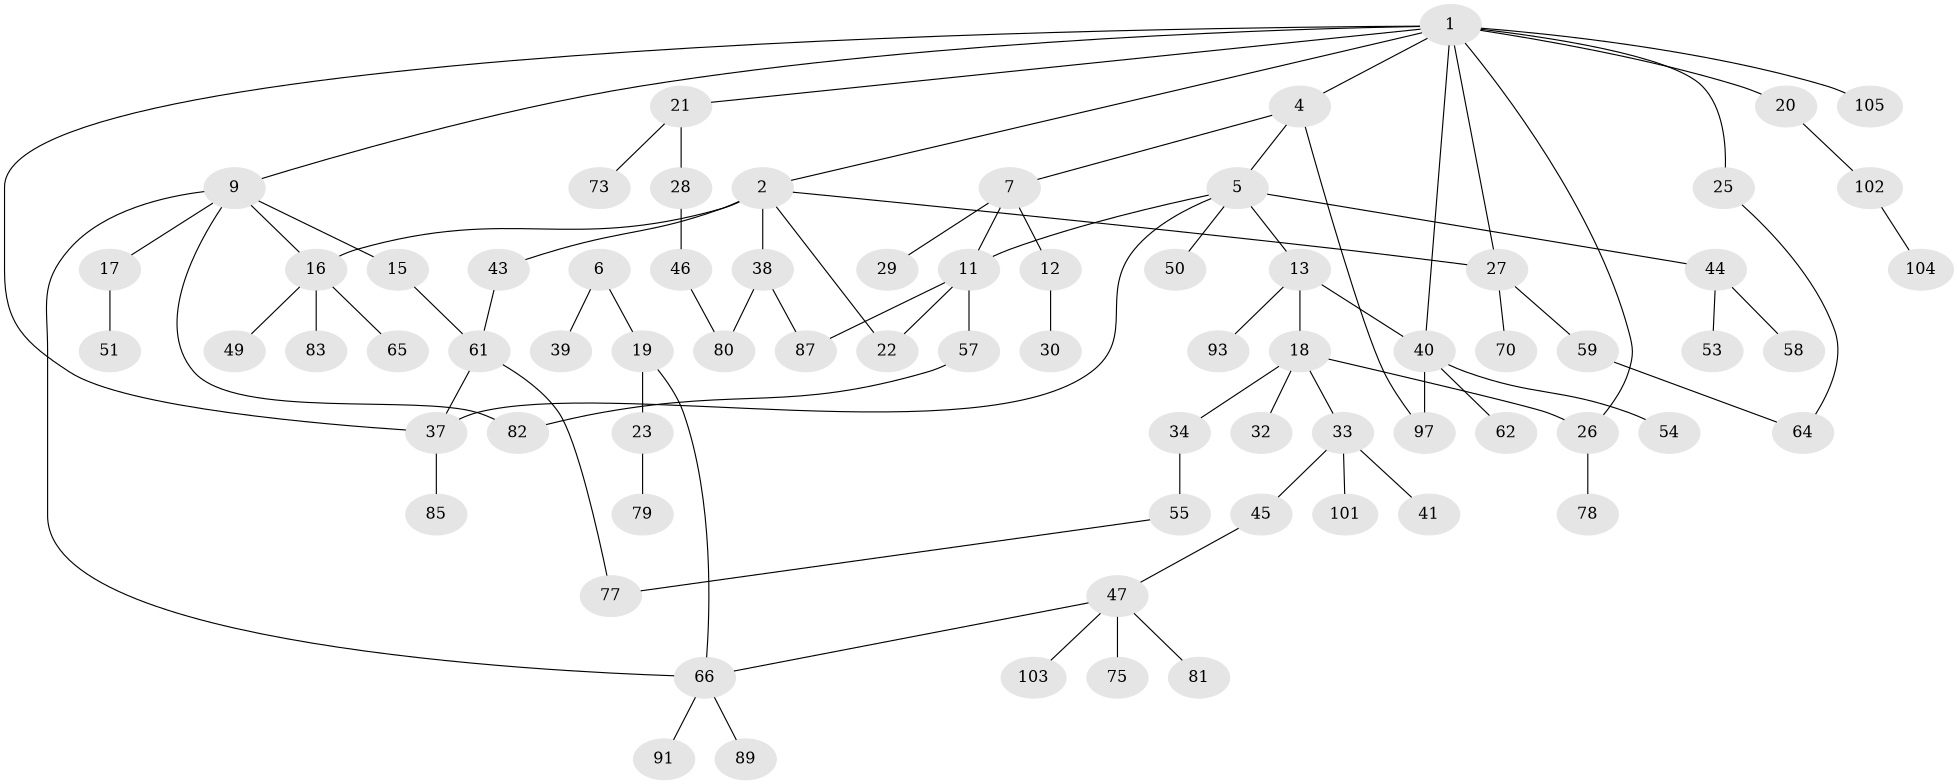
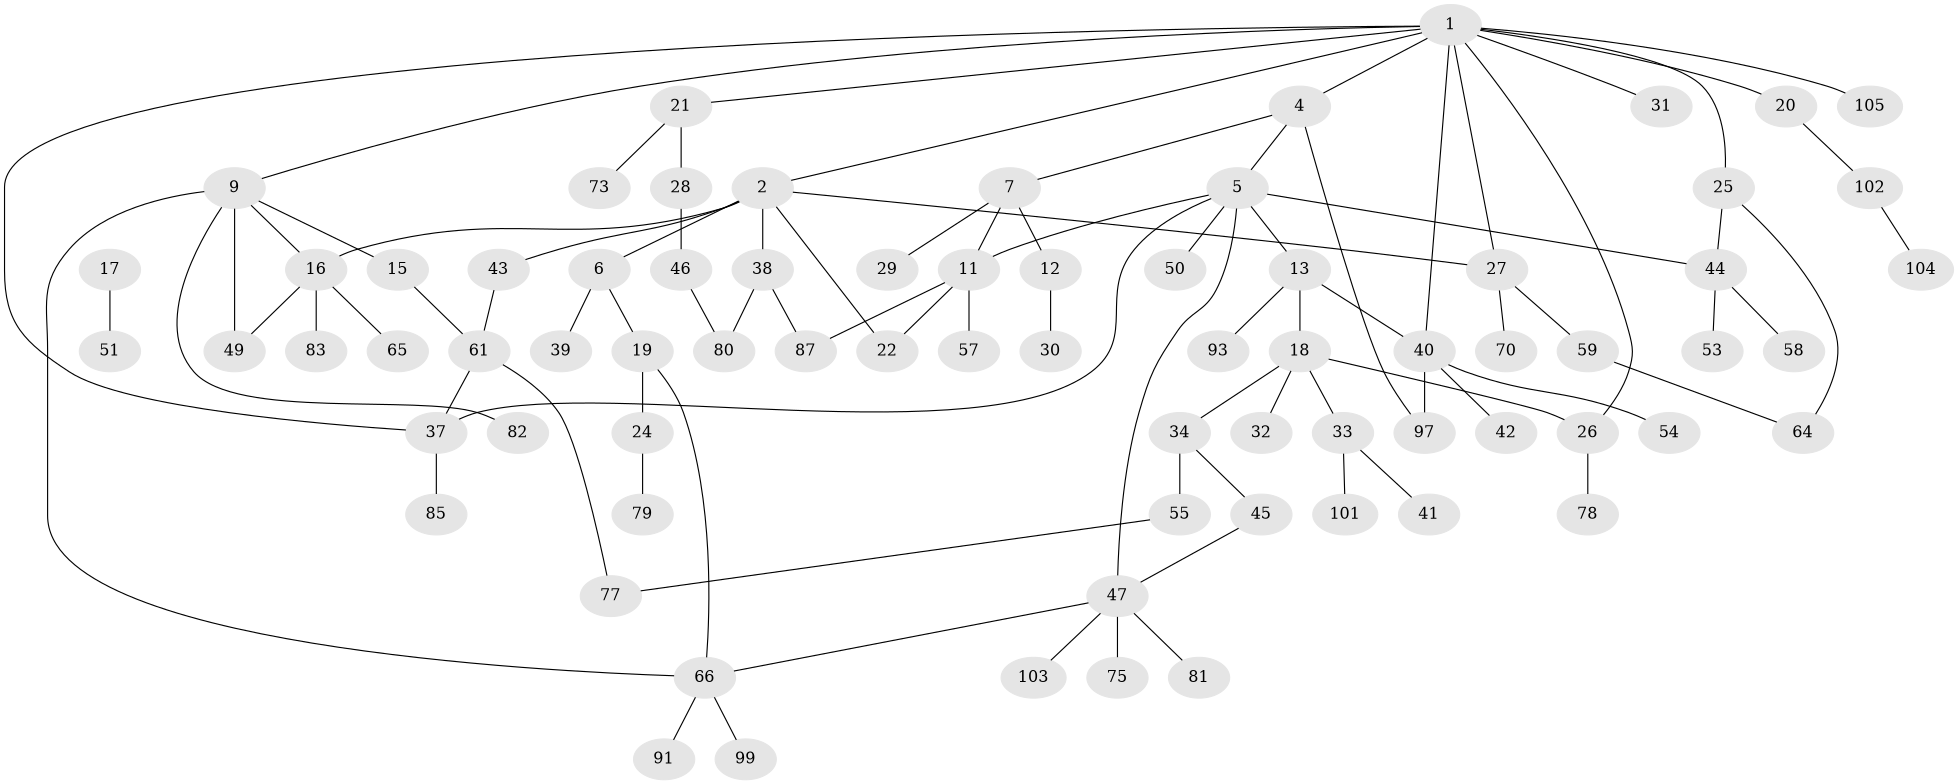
node "31": added
edge "9" -- "17": now "9" -- "49"
edge "25" -- "44": added
edge "2" -- "6": added
edge "5" -- "47": added
edge "57" -- "82": removed
node "23": label "23" -> "24"
node "62": label "62" -> "42"
edge "33" -- "45": now "34" -- "45"
node "89": label "89" -> "99"
